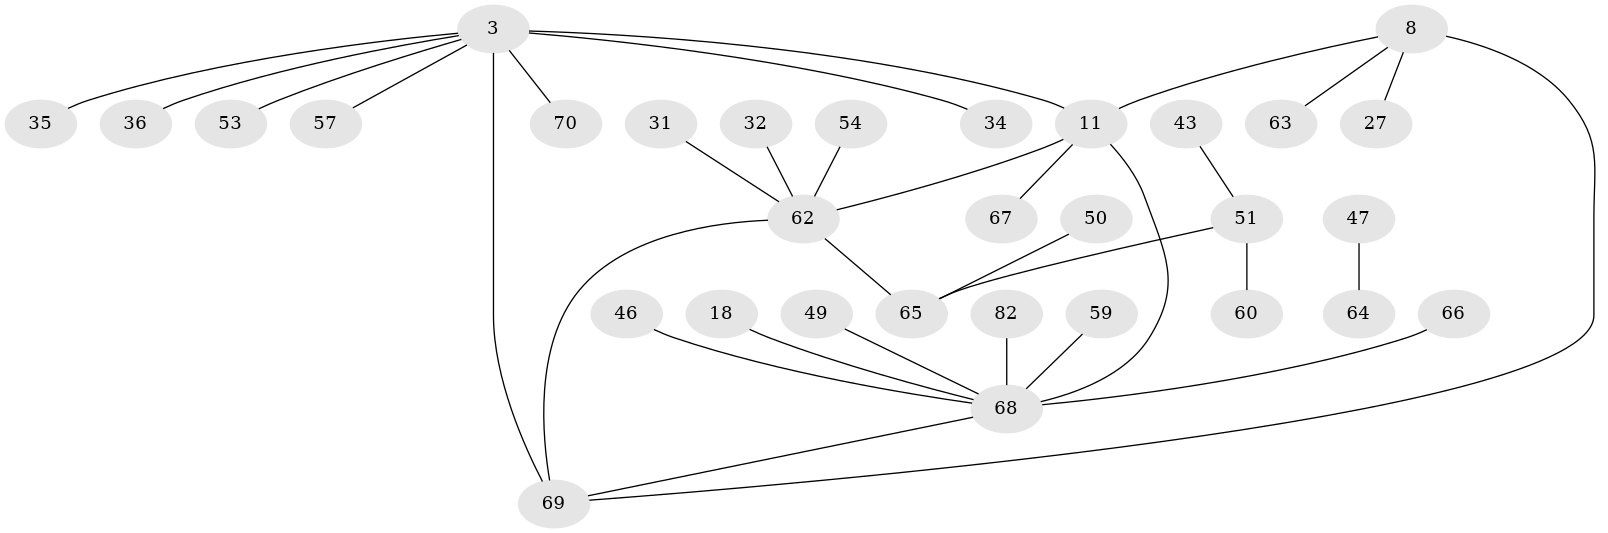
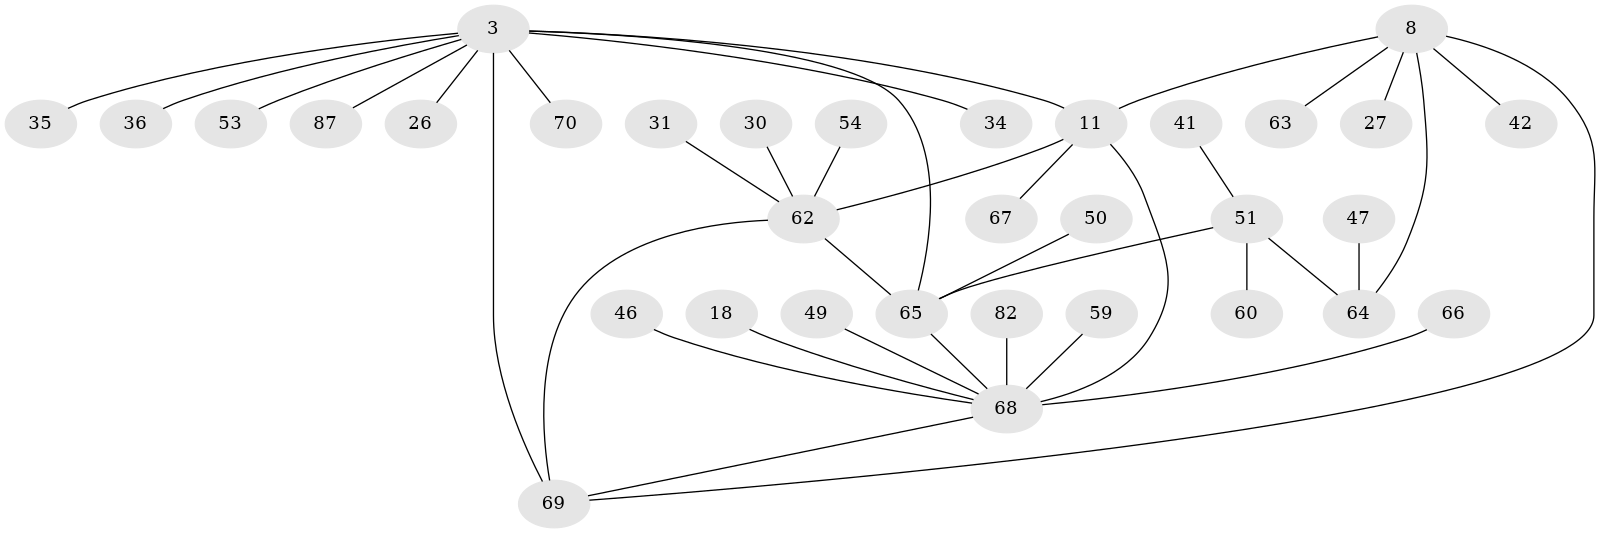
edge "3" -- "65": added
node "57": label "57" -> "87"
node "26": added
node "32": label "32" -> "30"
node "43": label "43" -> "41"
node "42": added
edge "8" -- "64": added
edge "51" -- "64": added
edge "65" -- "68": added
